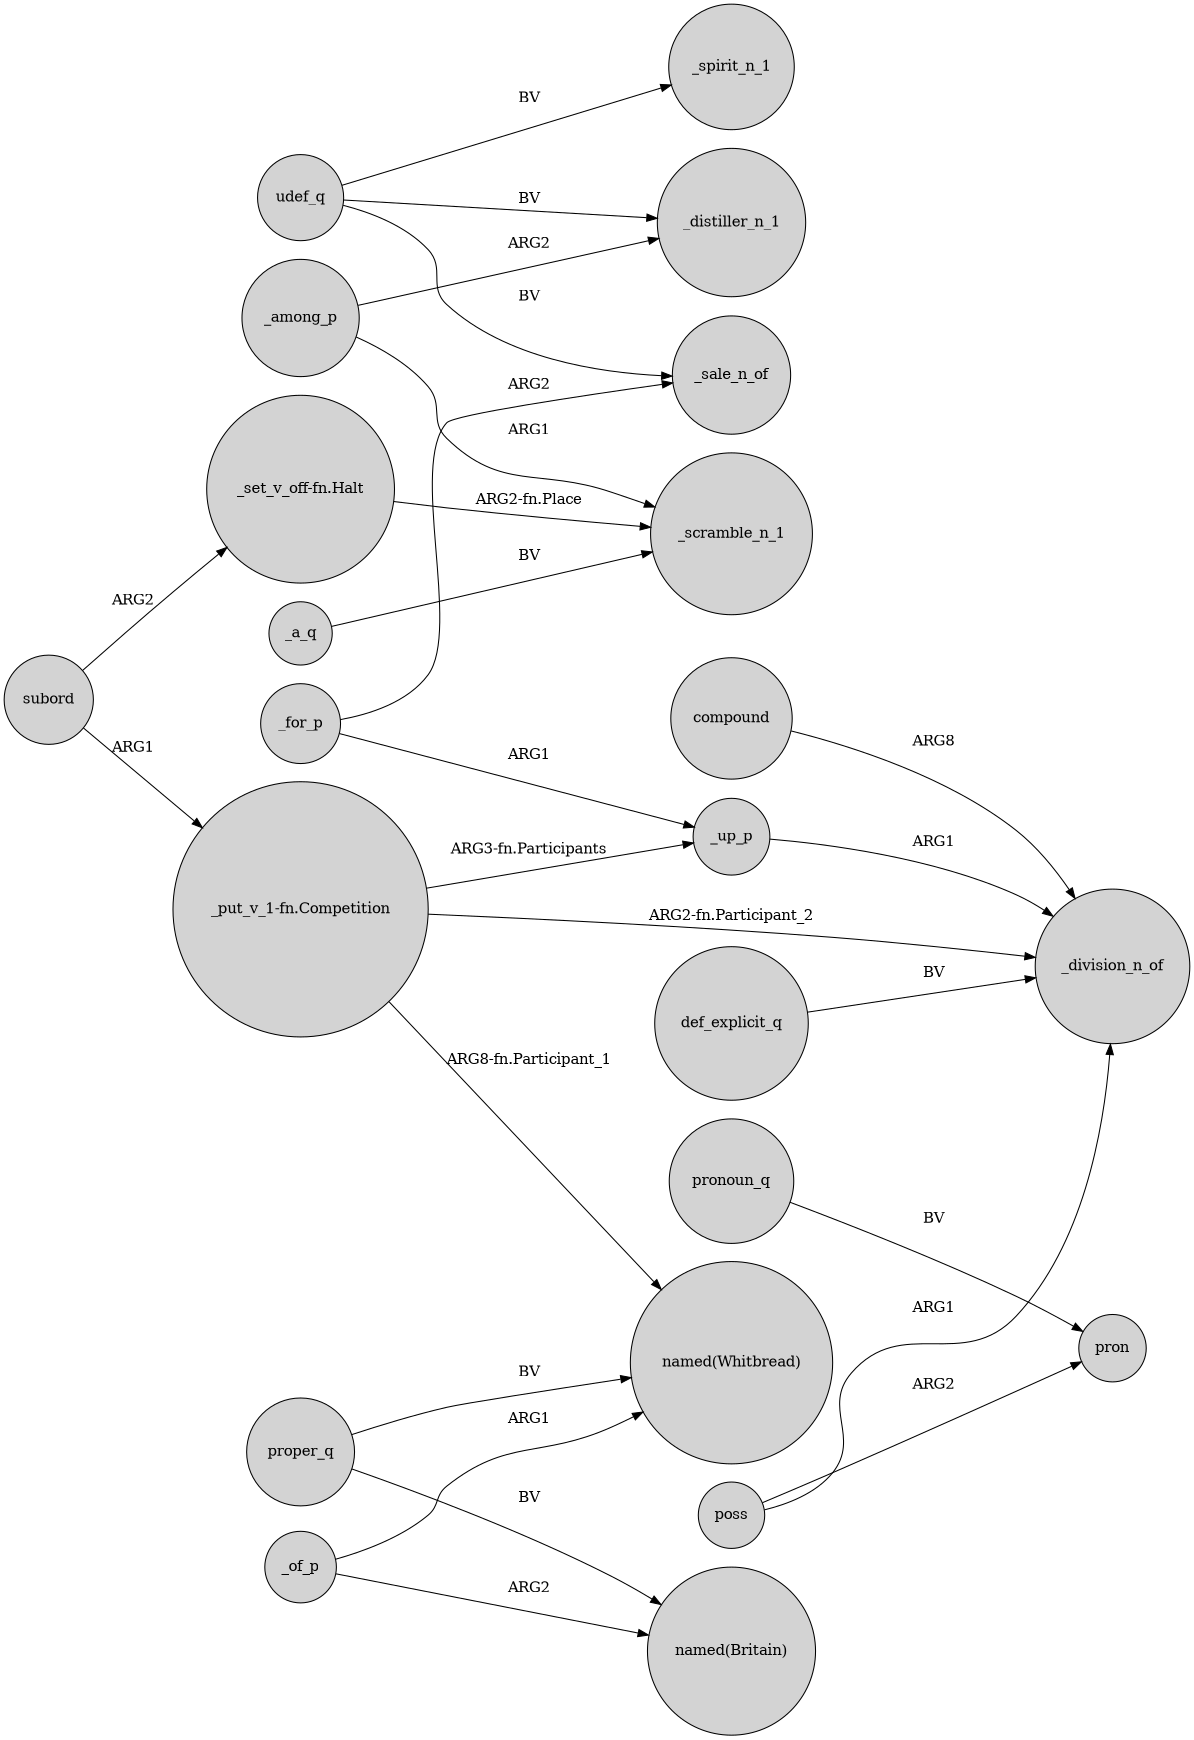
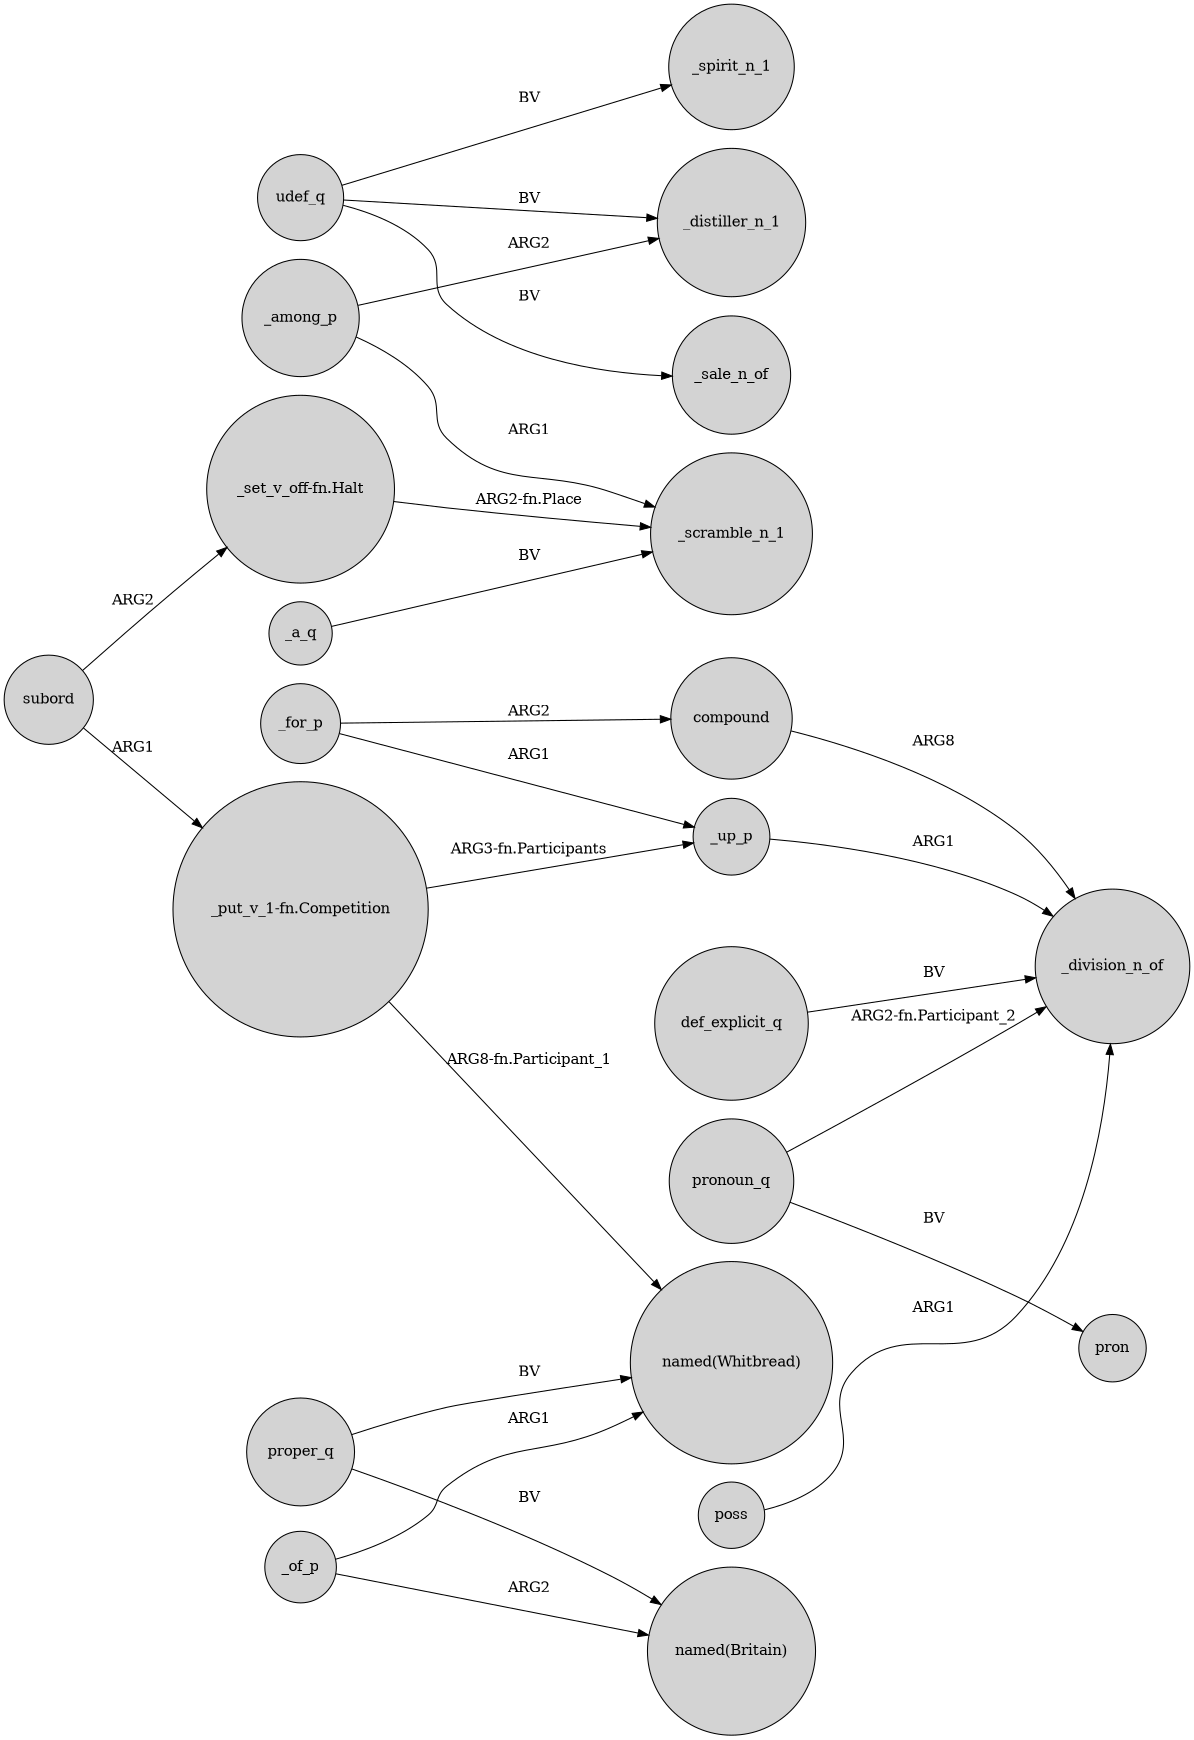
edge "_for_p" -> "_sale_n_of": now "_for_p" -> "compound"
edge "_put_v_1-fn.Competition" -> "_division_n_of": now "pronoun_q" -> "_division_n_of"
edge "poss" -> "pron": removed, label "ARG2"
